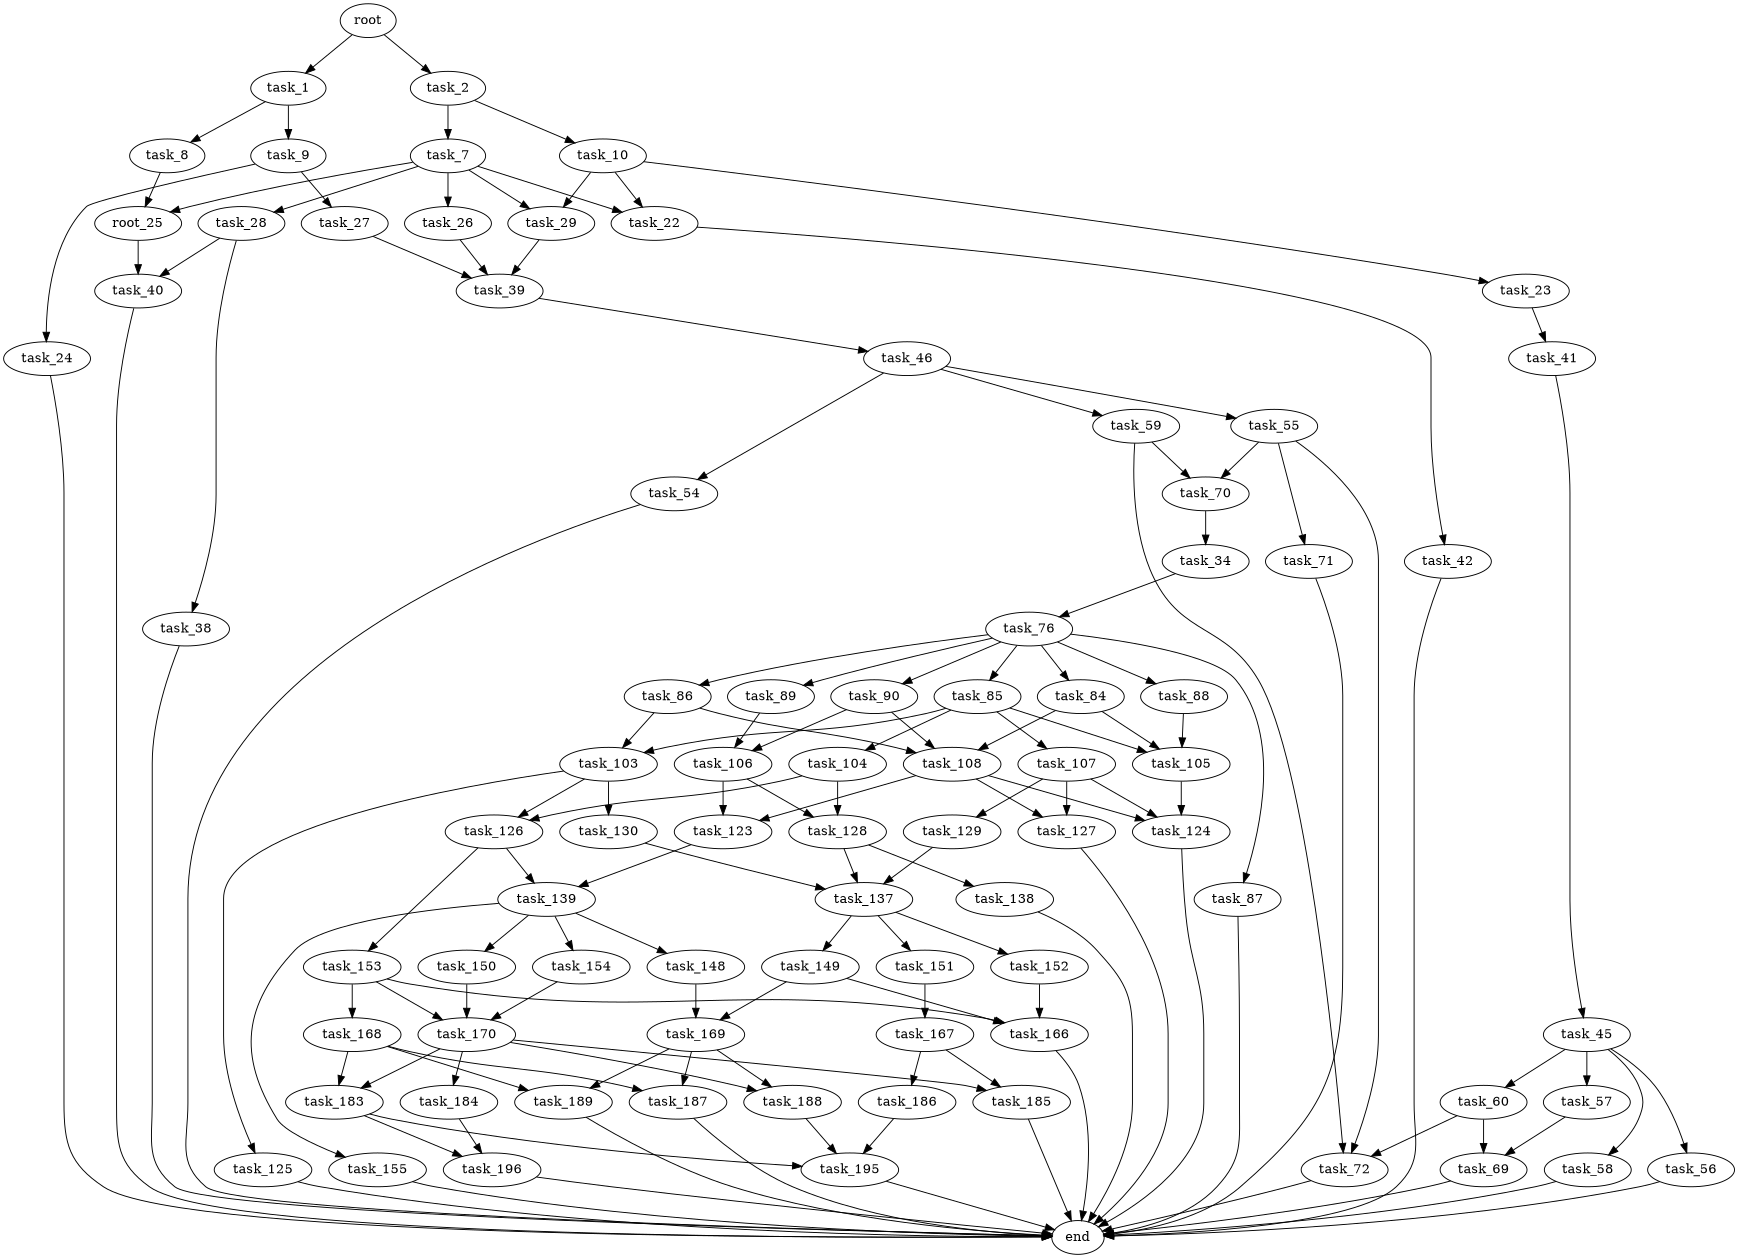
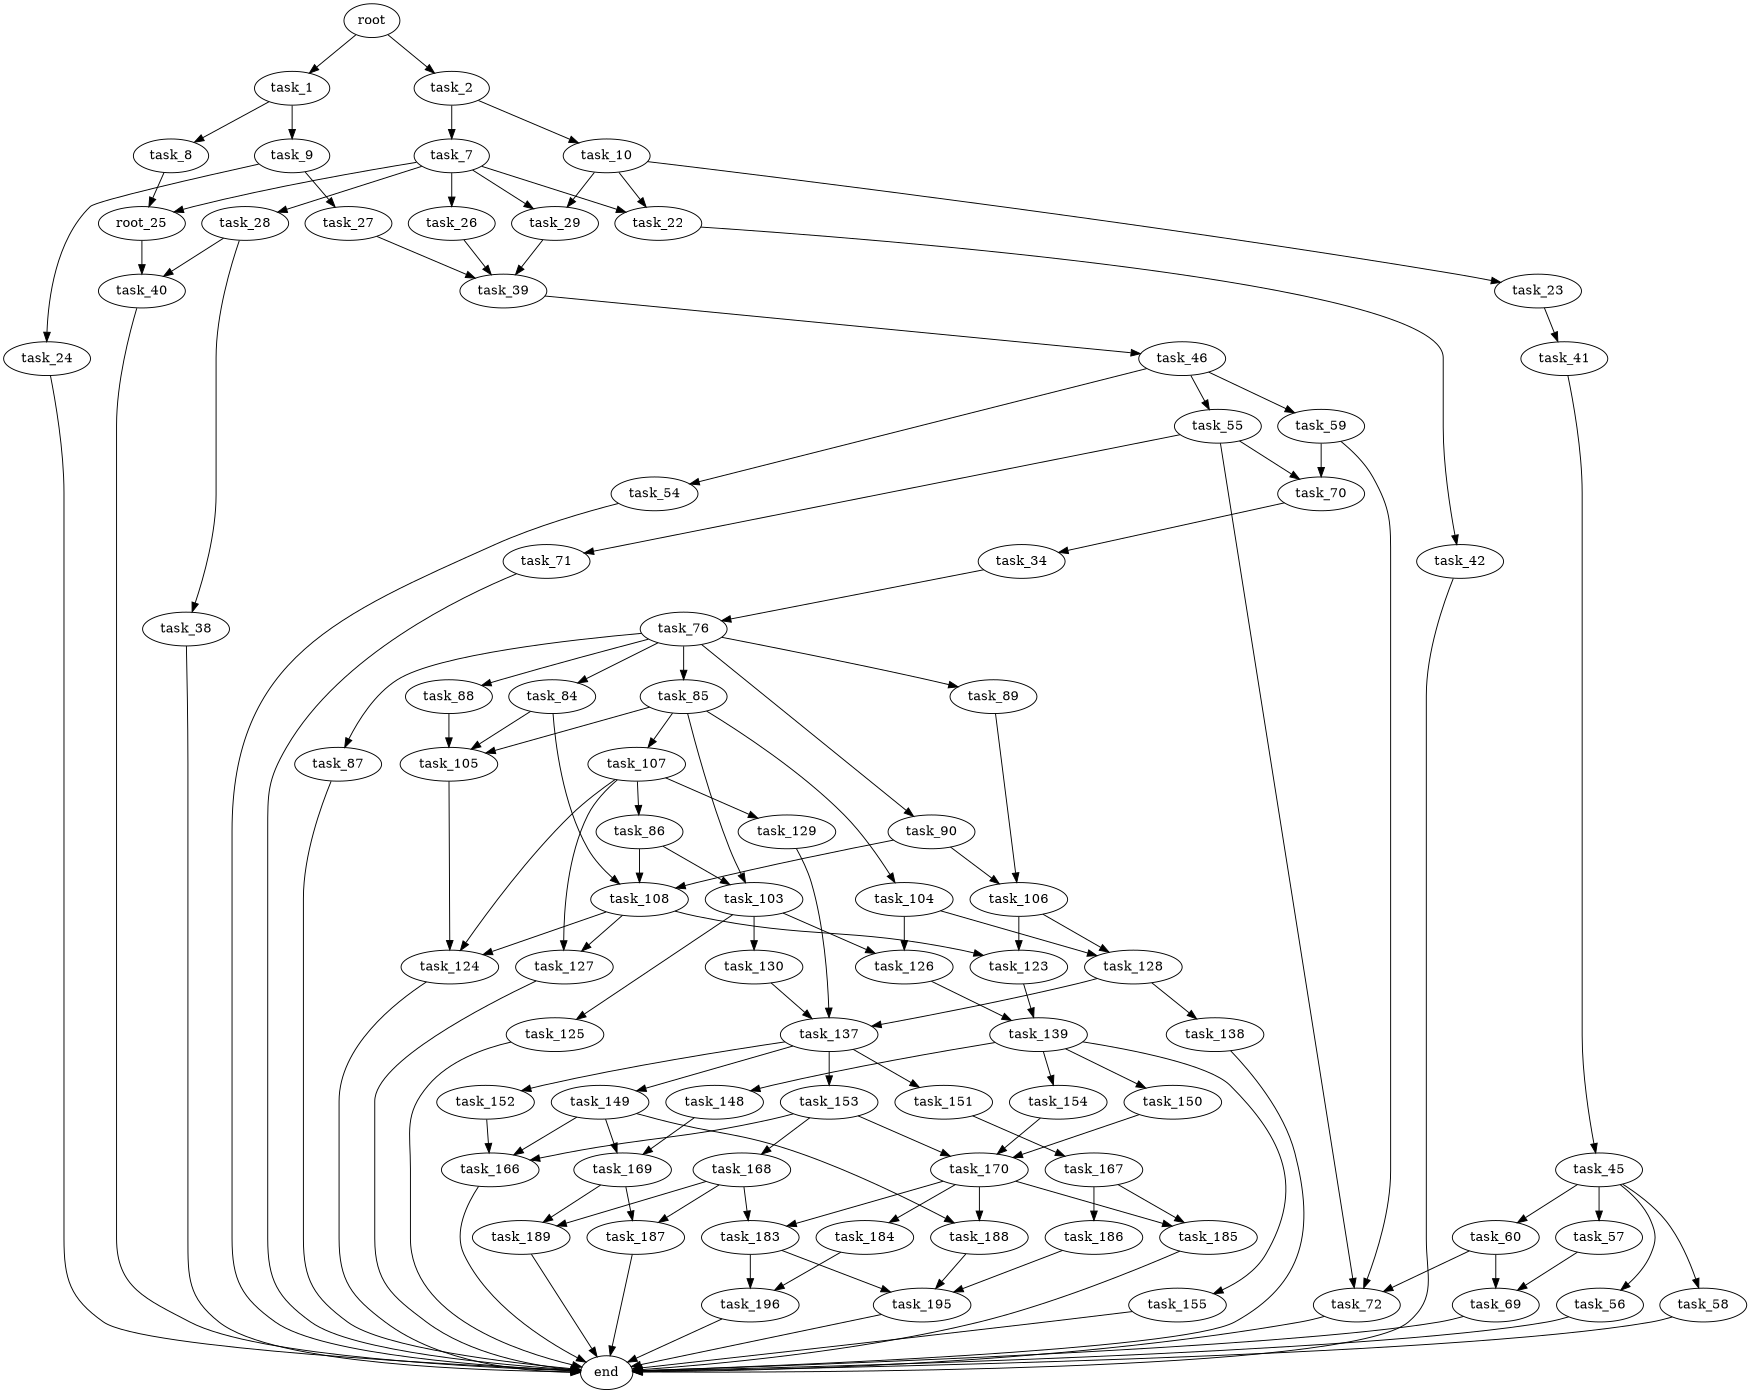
edge "task_76" -> "task_86": now "task_107" -> "task_86"
edge "task_126" -> "task_153": now "task_137" -> "task_153"
edge "task_169" -> "task_188": now "task_149" -> "task_188"
